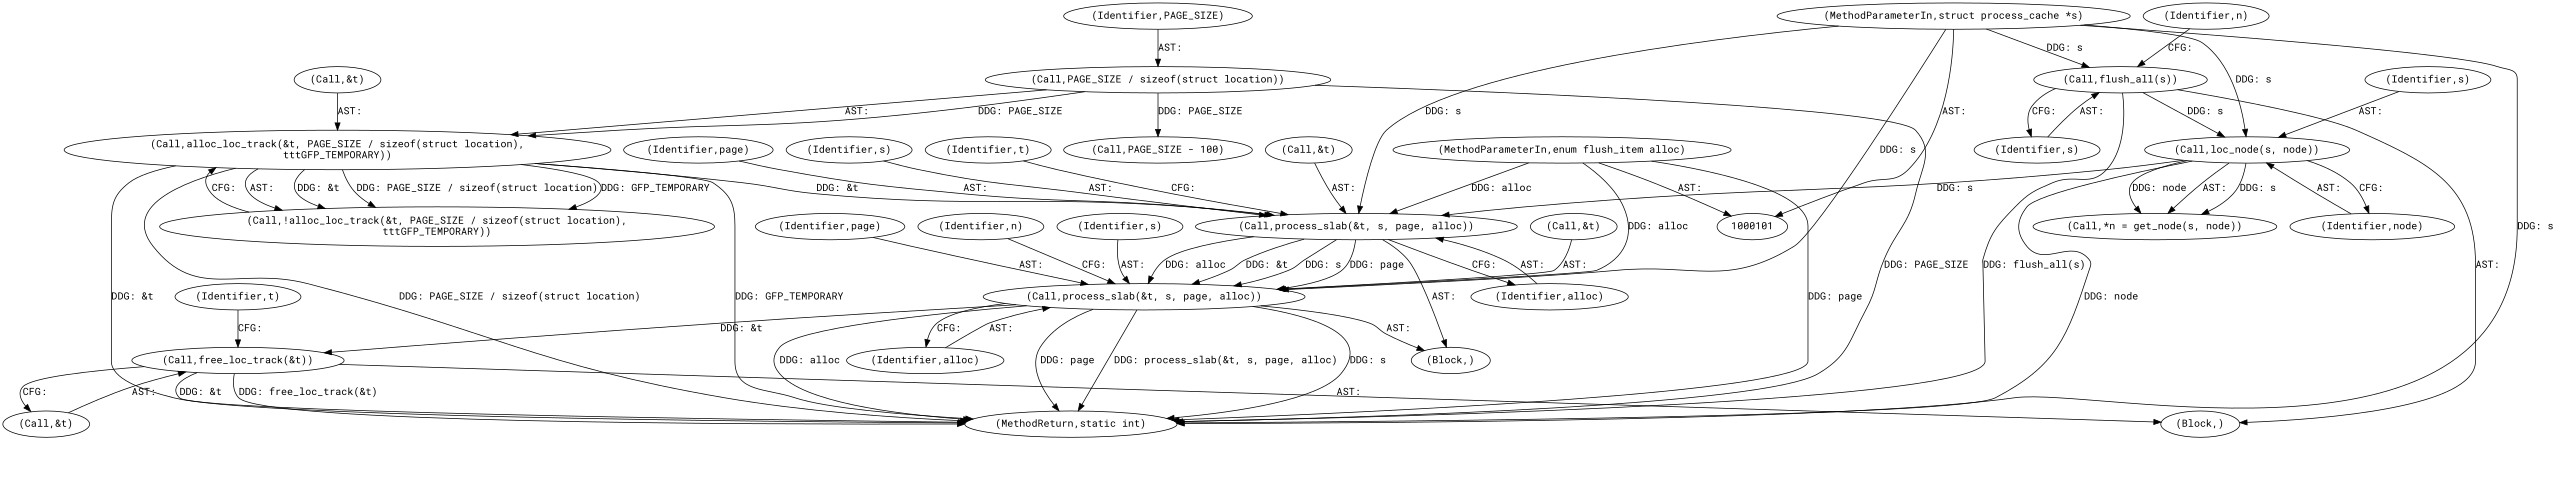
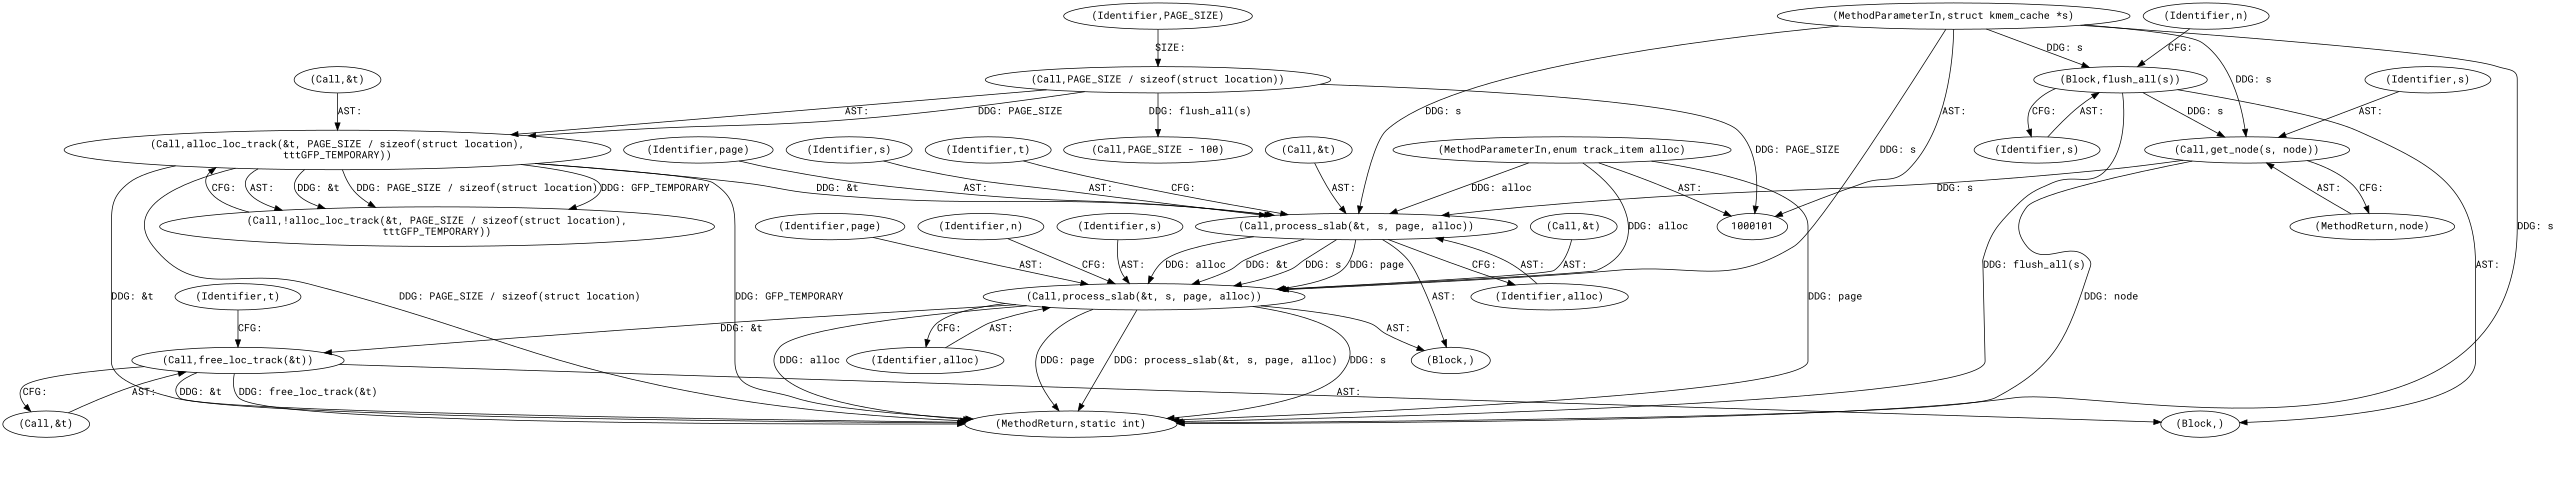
node "(MethodParameterIn,struct process_cache *s)": label "(MethodParameterIn,struct process_cache *s)" -> "(MethodParameterIn,struct kmem_cache *s)"
edge "(Identifier,PAGE_SIZE)" -> "(Call,PAGE_SIZE / sizeof(struct location))": label "AST: " -> "SIZE: "
node "(Call,flush_all(s))": label "(Call,flush_all(s))" -> "(Block,flush_all(s))"
edge "(Call,PAGE_SIZE / sizeof(struct location))" -> "(Call,PAGE_SIZE - 100)": label "DDG: PAGE_SIZE" -> "DDG: flush_all(s)"
node "(MethodParameterIn,enum flush_item alloc)": label "(MethodParameterIn,enum flush_item alloc)" -> "(MethodParameterIn,enum track_item alloc)"
node "(Call,loc_node(s, node))": label "(Call,loc_node(s, node))" -> "(Call,get_node(s, node))"
node "(Call,*n = get_node(s, node))": removed
node "(Identifier,node)": label "(Identifier,node)" -> "(MethodReturn,node)"
edge "(Call,PAGE_SIZE / sizeof(struct location))" -> "(MethodReturn,static int)": now "(Call,PAGE_SIZE / sizeof(struct location))" -> "1000101"
